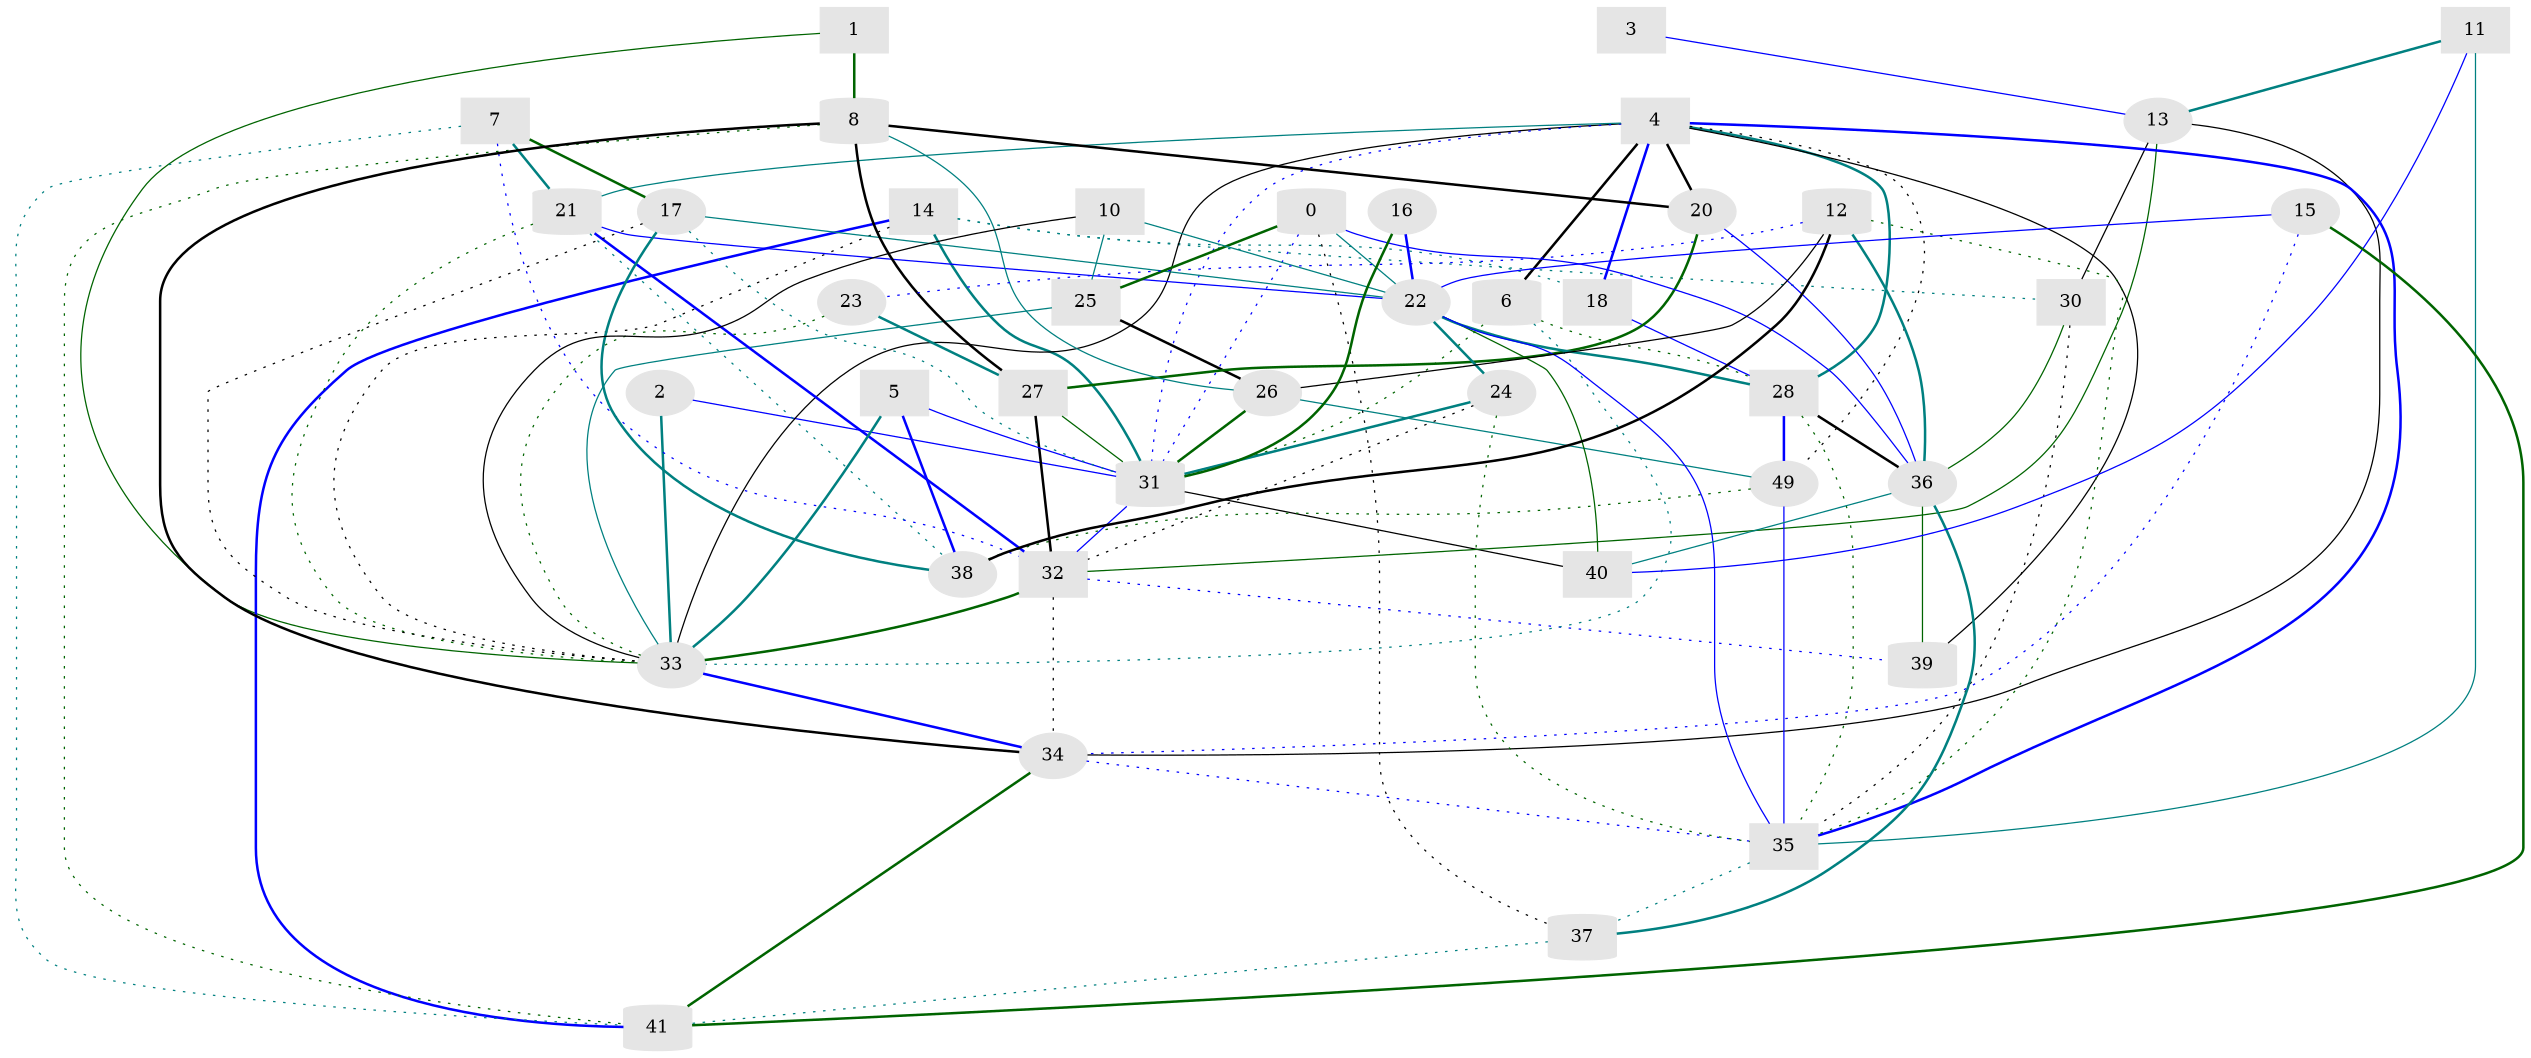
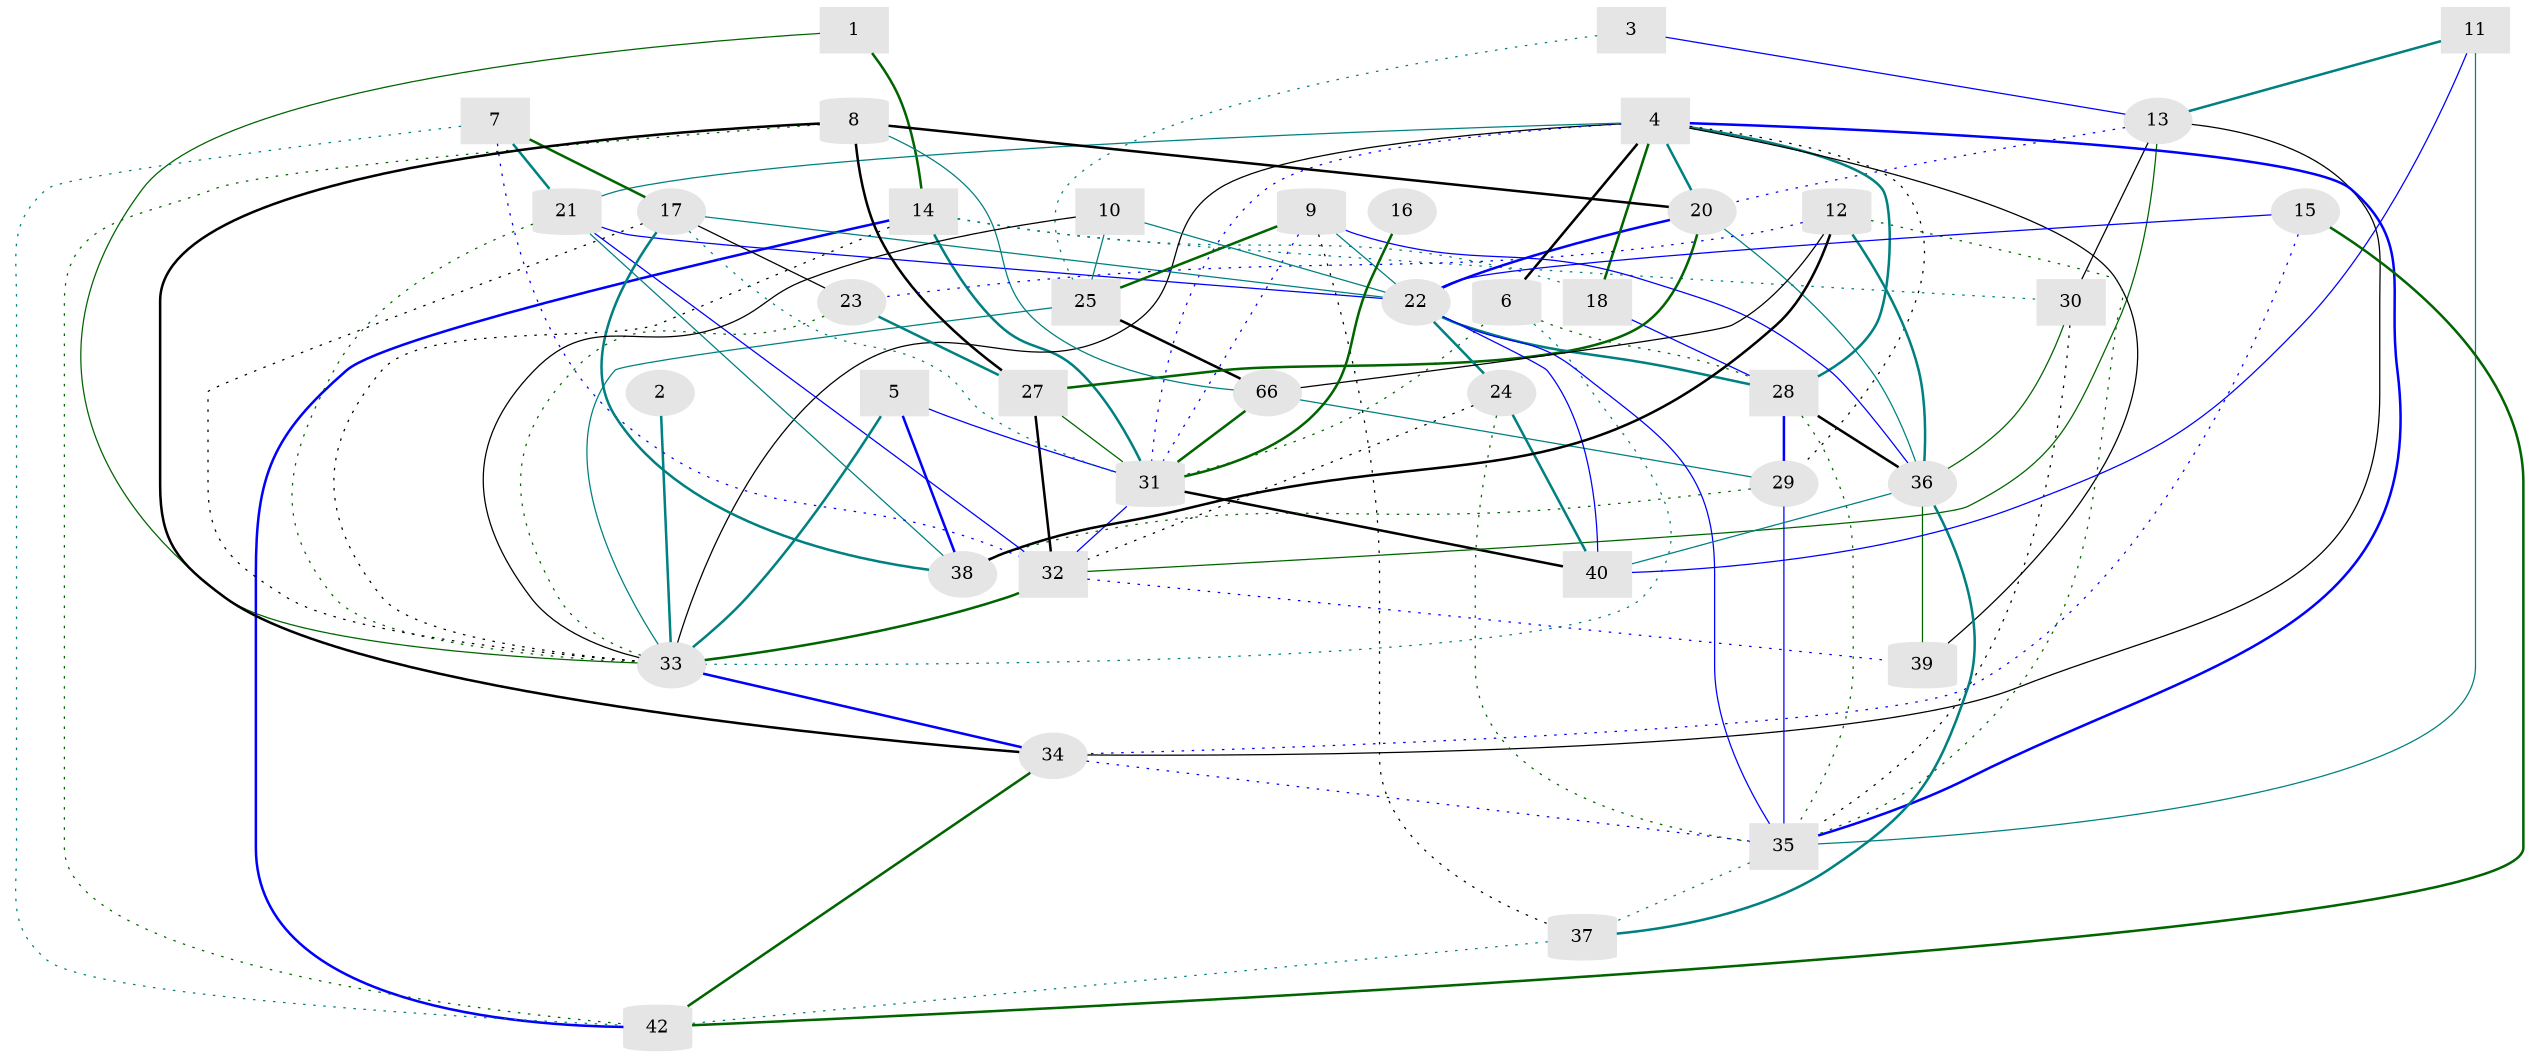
edge "1" -- "8": now "1" -- "14"
edge "3" -- "25": added
edge "13" -- "20": added
edge "4" -- "20": color black -> teal
node "0": label "0" -> "9"
edge "4" -- "18": color blue -> darkgreen
edge "16" -- "22": now "20" -- "22"
edge "17" -- "23": added
edge "20" -- "36": color blue -> teal
edge "21" -- "32": style bold -> solid
node "26": label "26" -> "66"
edge "21" -- "38": style dotted -> solid
edge "22" -- "40": color darkgreen -> blue
edge "2" -- "31": removed
edge "24" -- "31": now "24" -- "40"
node "49": label "49" -> "29"
edge "31" -- "40": style solid -> bold
edge "32" -- "34": removed
node "41": label "41" -> "42"
